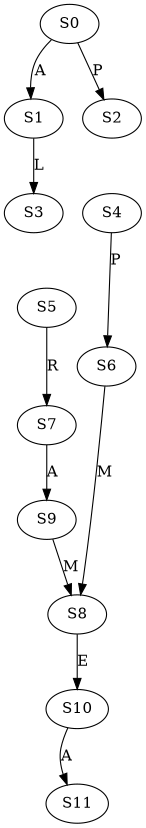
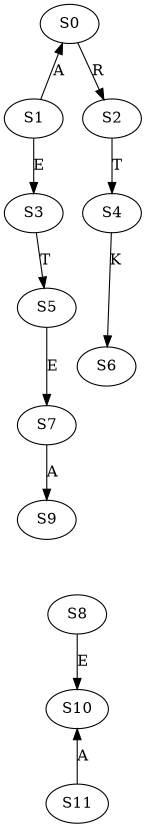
edge "S0" -> "S1": reversed
edge "S0" -> "S2": label "P" -> "R"
edge "S2" -> "S4": added, label "T"
edge "S1" -> "S3": label "L" -> "E"
edge "S3" -> "S5": added, label "T"
edge "S4" -> "S6": label "P" -> "K"
edge "S5" -> "S7": label "R" -> "E"
edge "S6" -> "S8": removed, label "M"
edge "S9" -> "S8": removed, label "M"
edge "S10" -> "S11": reversed
